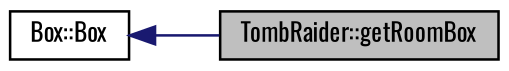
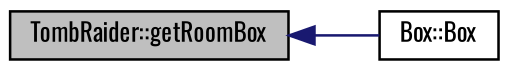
edge "TombRaider::getRoomBox" -> "Box::Box": reversed
